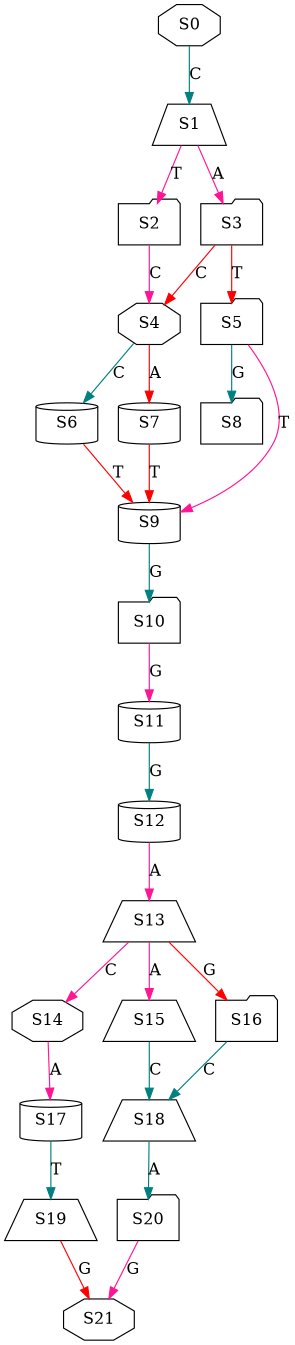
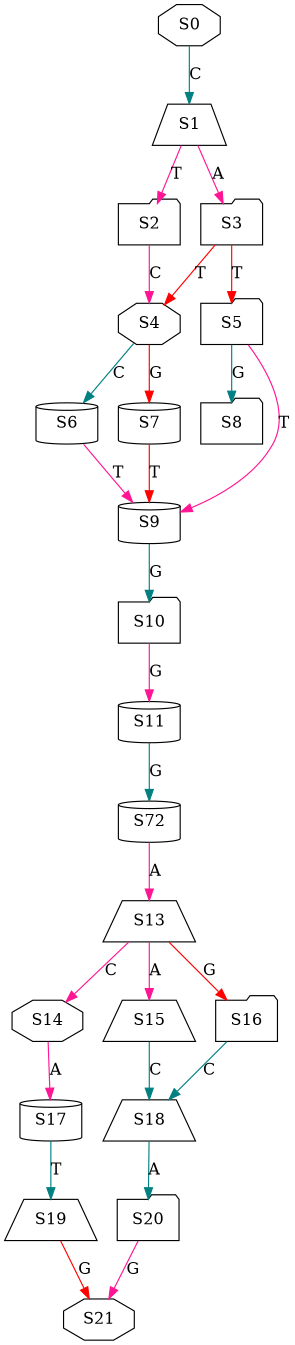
edge "S3" -> "S4": label "C" -> "T"
edge "S4" -> "S7": label "A" -> "G"
edge "S6" -> "S9": color red -> deeppink
node "S12": label "S12" -> "S72"
